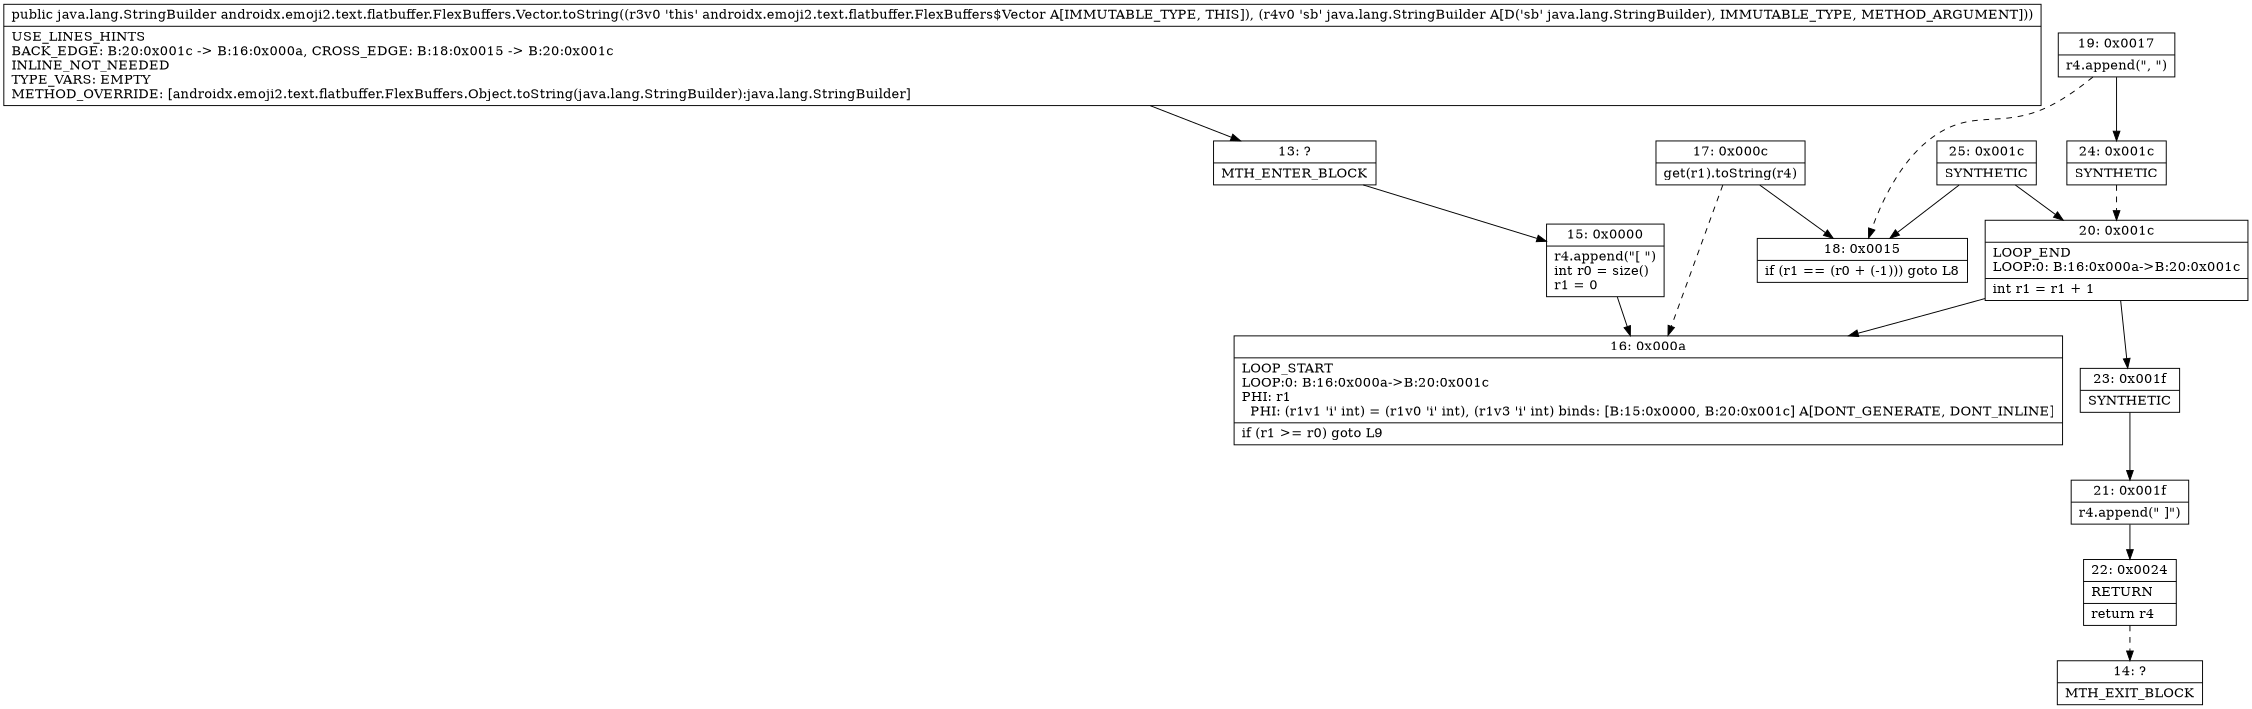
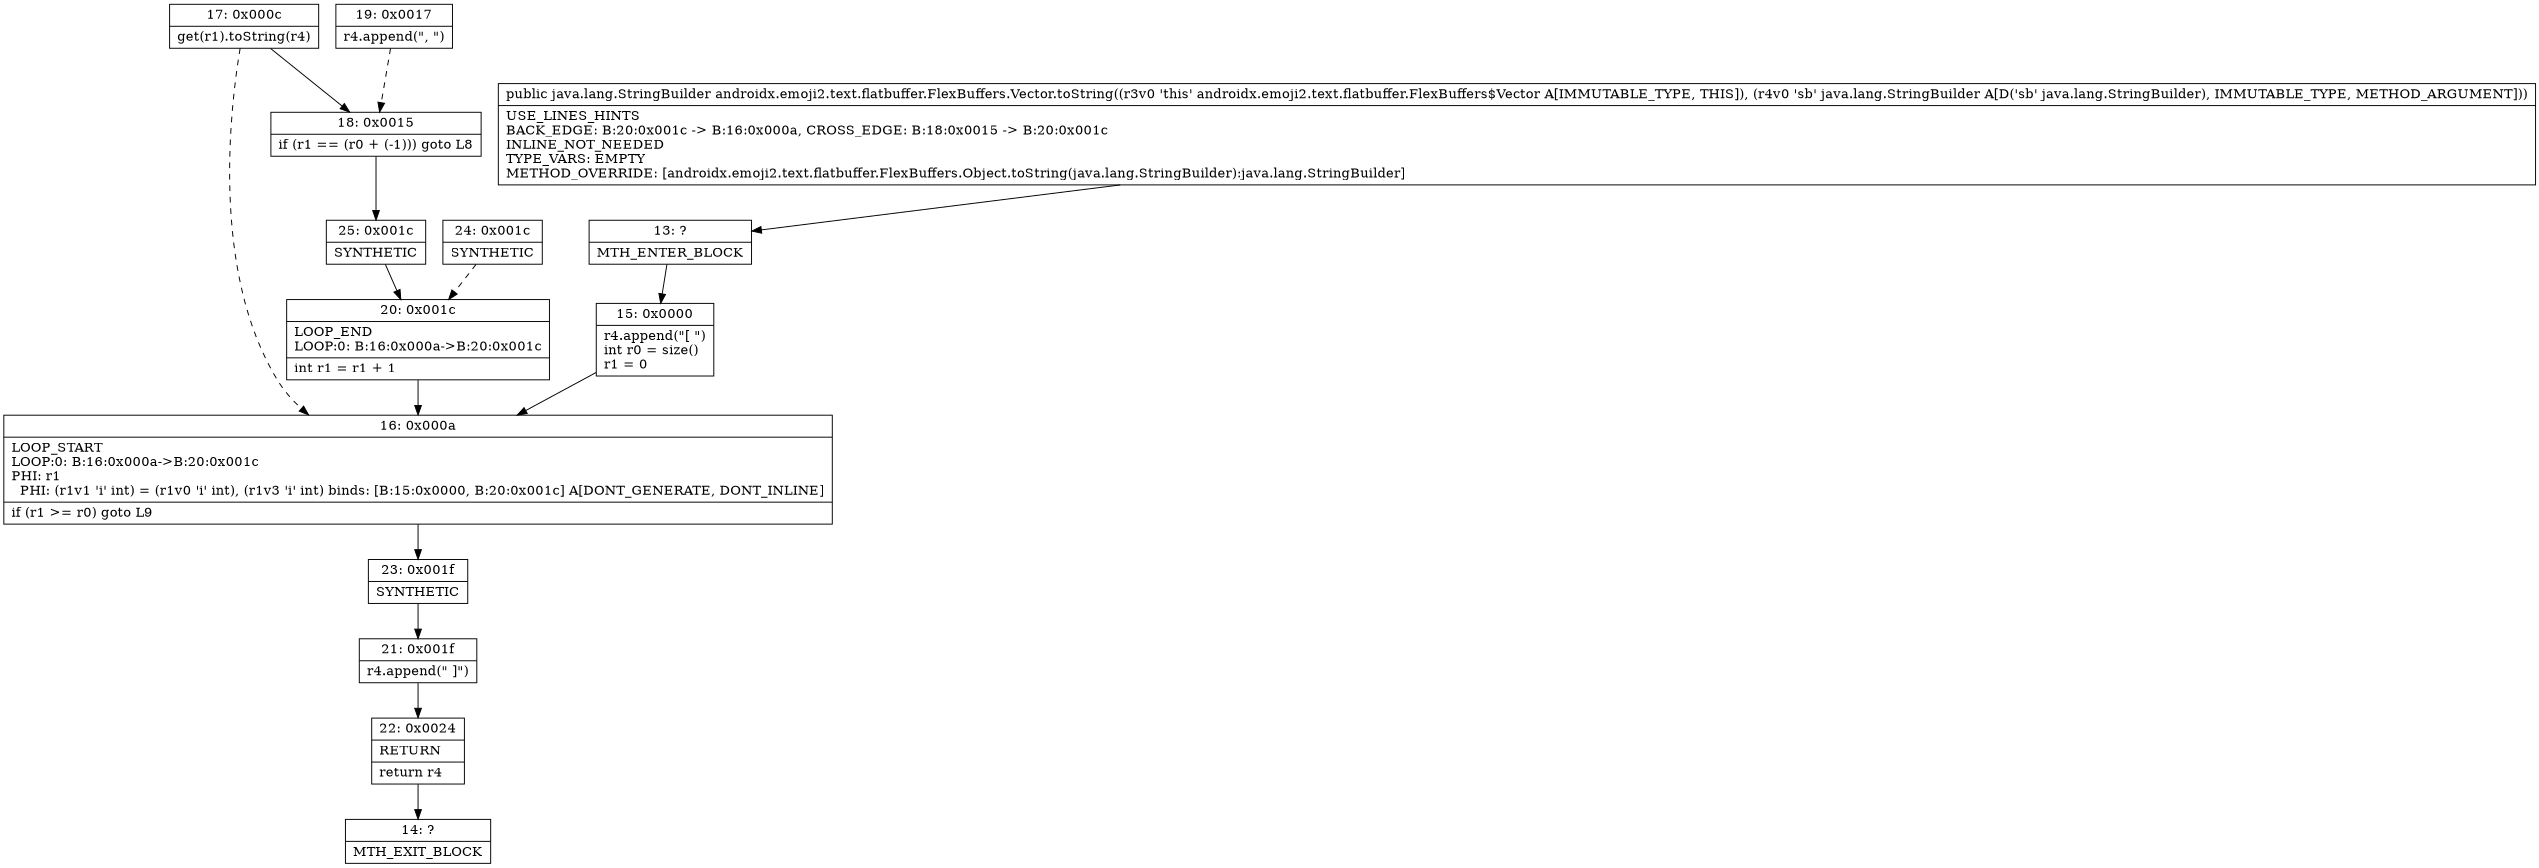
edge "19: 0x0017" -> "24: 0x001c": removed
edge "25: 0x001c" -> "18: 0x0015": reversed
edge "20: 0x001c" -> "23: 0x001f": now "16: 0x000a" -> "23: 0x001f"
edge "22: 0x0024" -> "14: ?": style dashed -> solid
